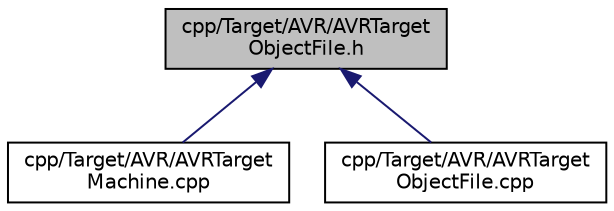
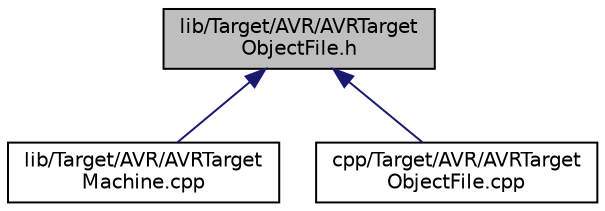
node "cpp/Target/AVR/AVRTarget ObjectFile.h": label "cpp/Target/AVR/AVRTarget ObjectFile.h" -> "lib/Target/AVR/AVRTarget ObjectFile.h"
node "cpp/Target/AVR/AVRTarget Machine.cpp": label "cpp/Target/AVR/AVRTarget Machine.cpp" -> "lib/Target/AVR/AVRTarget Machine.cpp"
